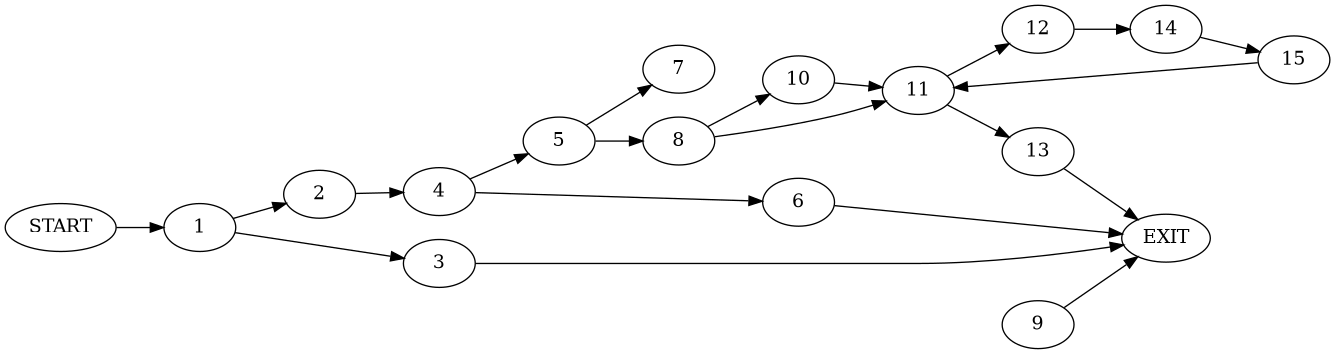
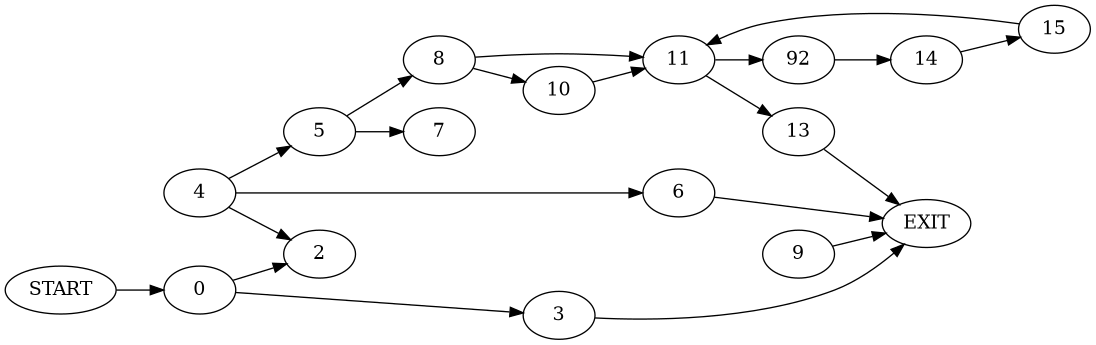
node "12": label "12" -> "92"
edge "2" -> "4": reversed
node "1": label "1" -> "0"
